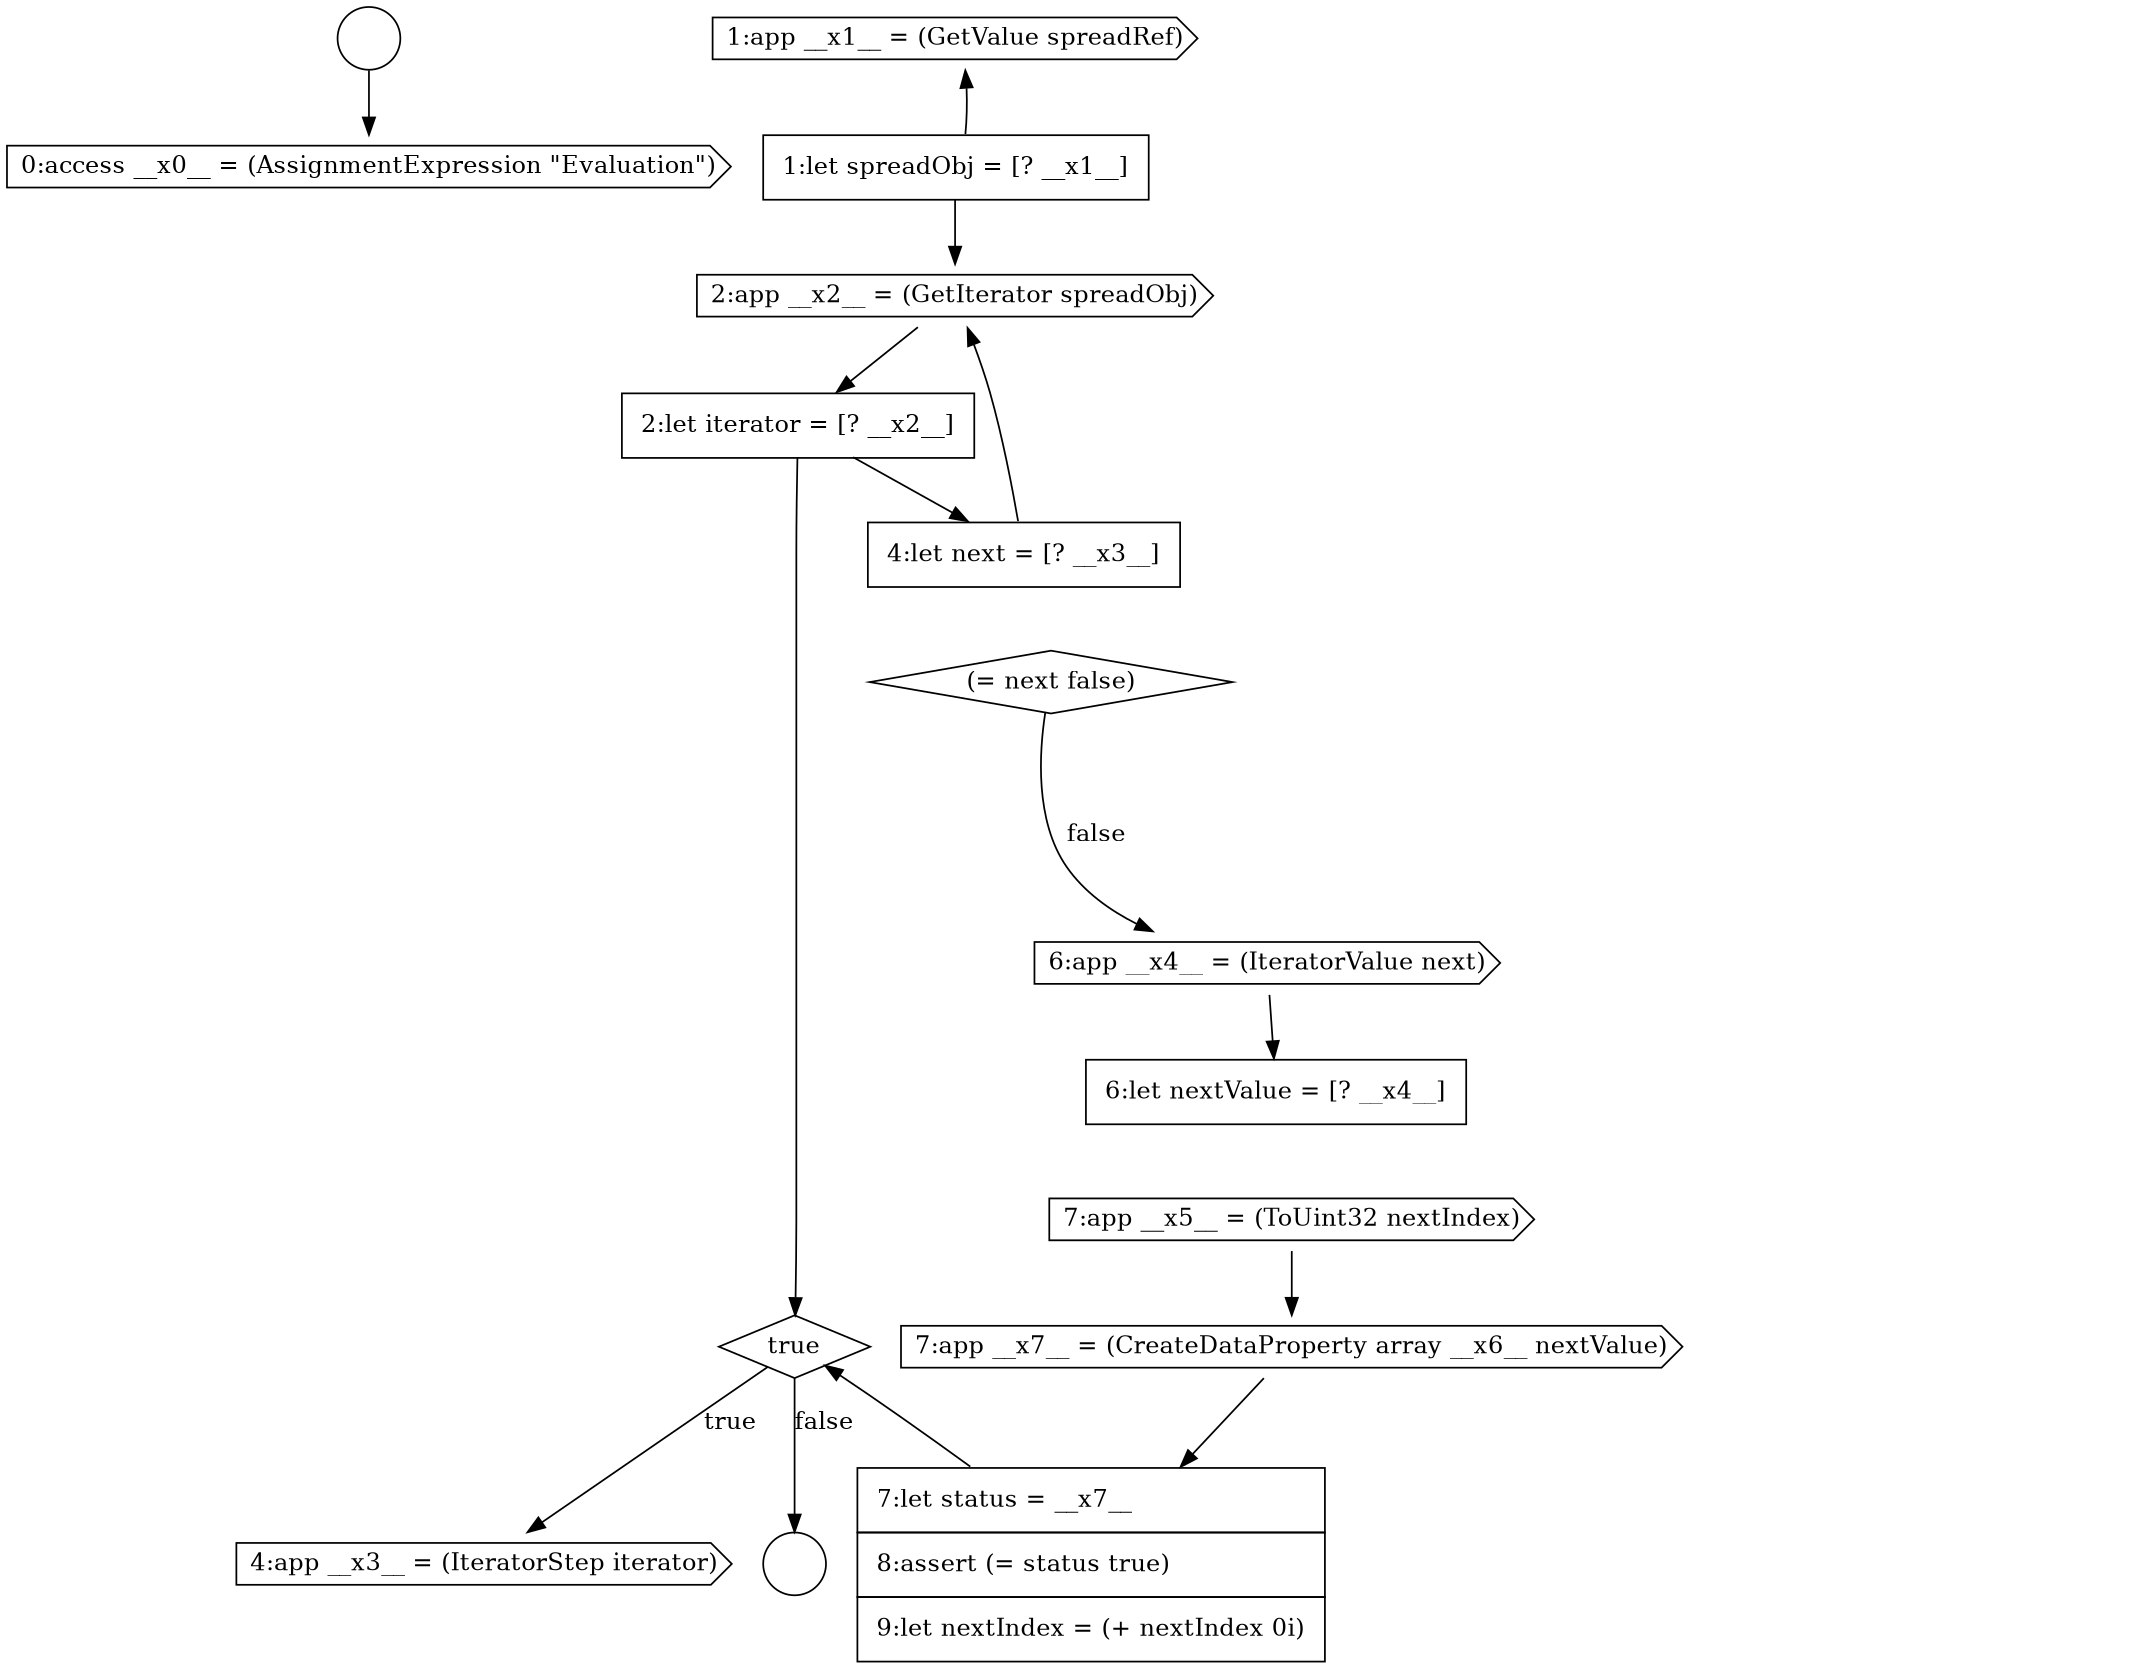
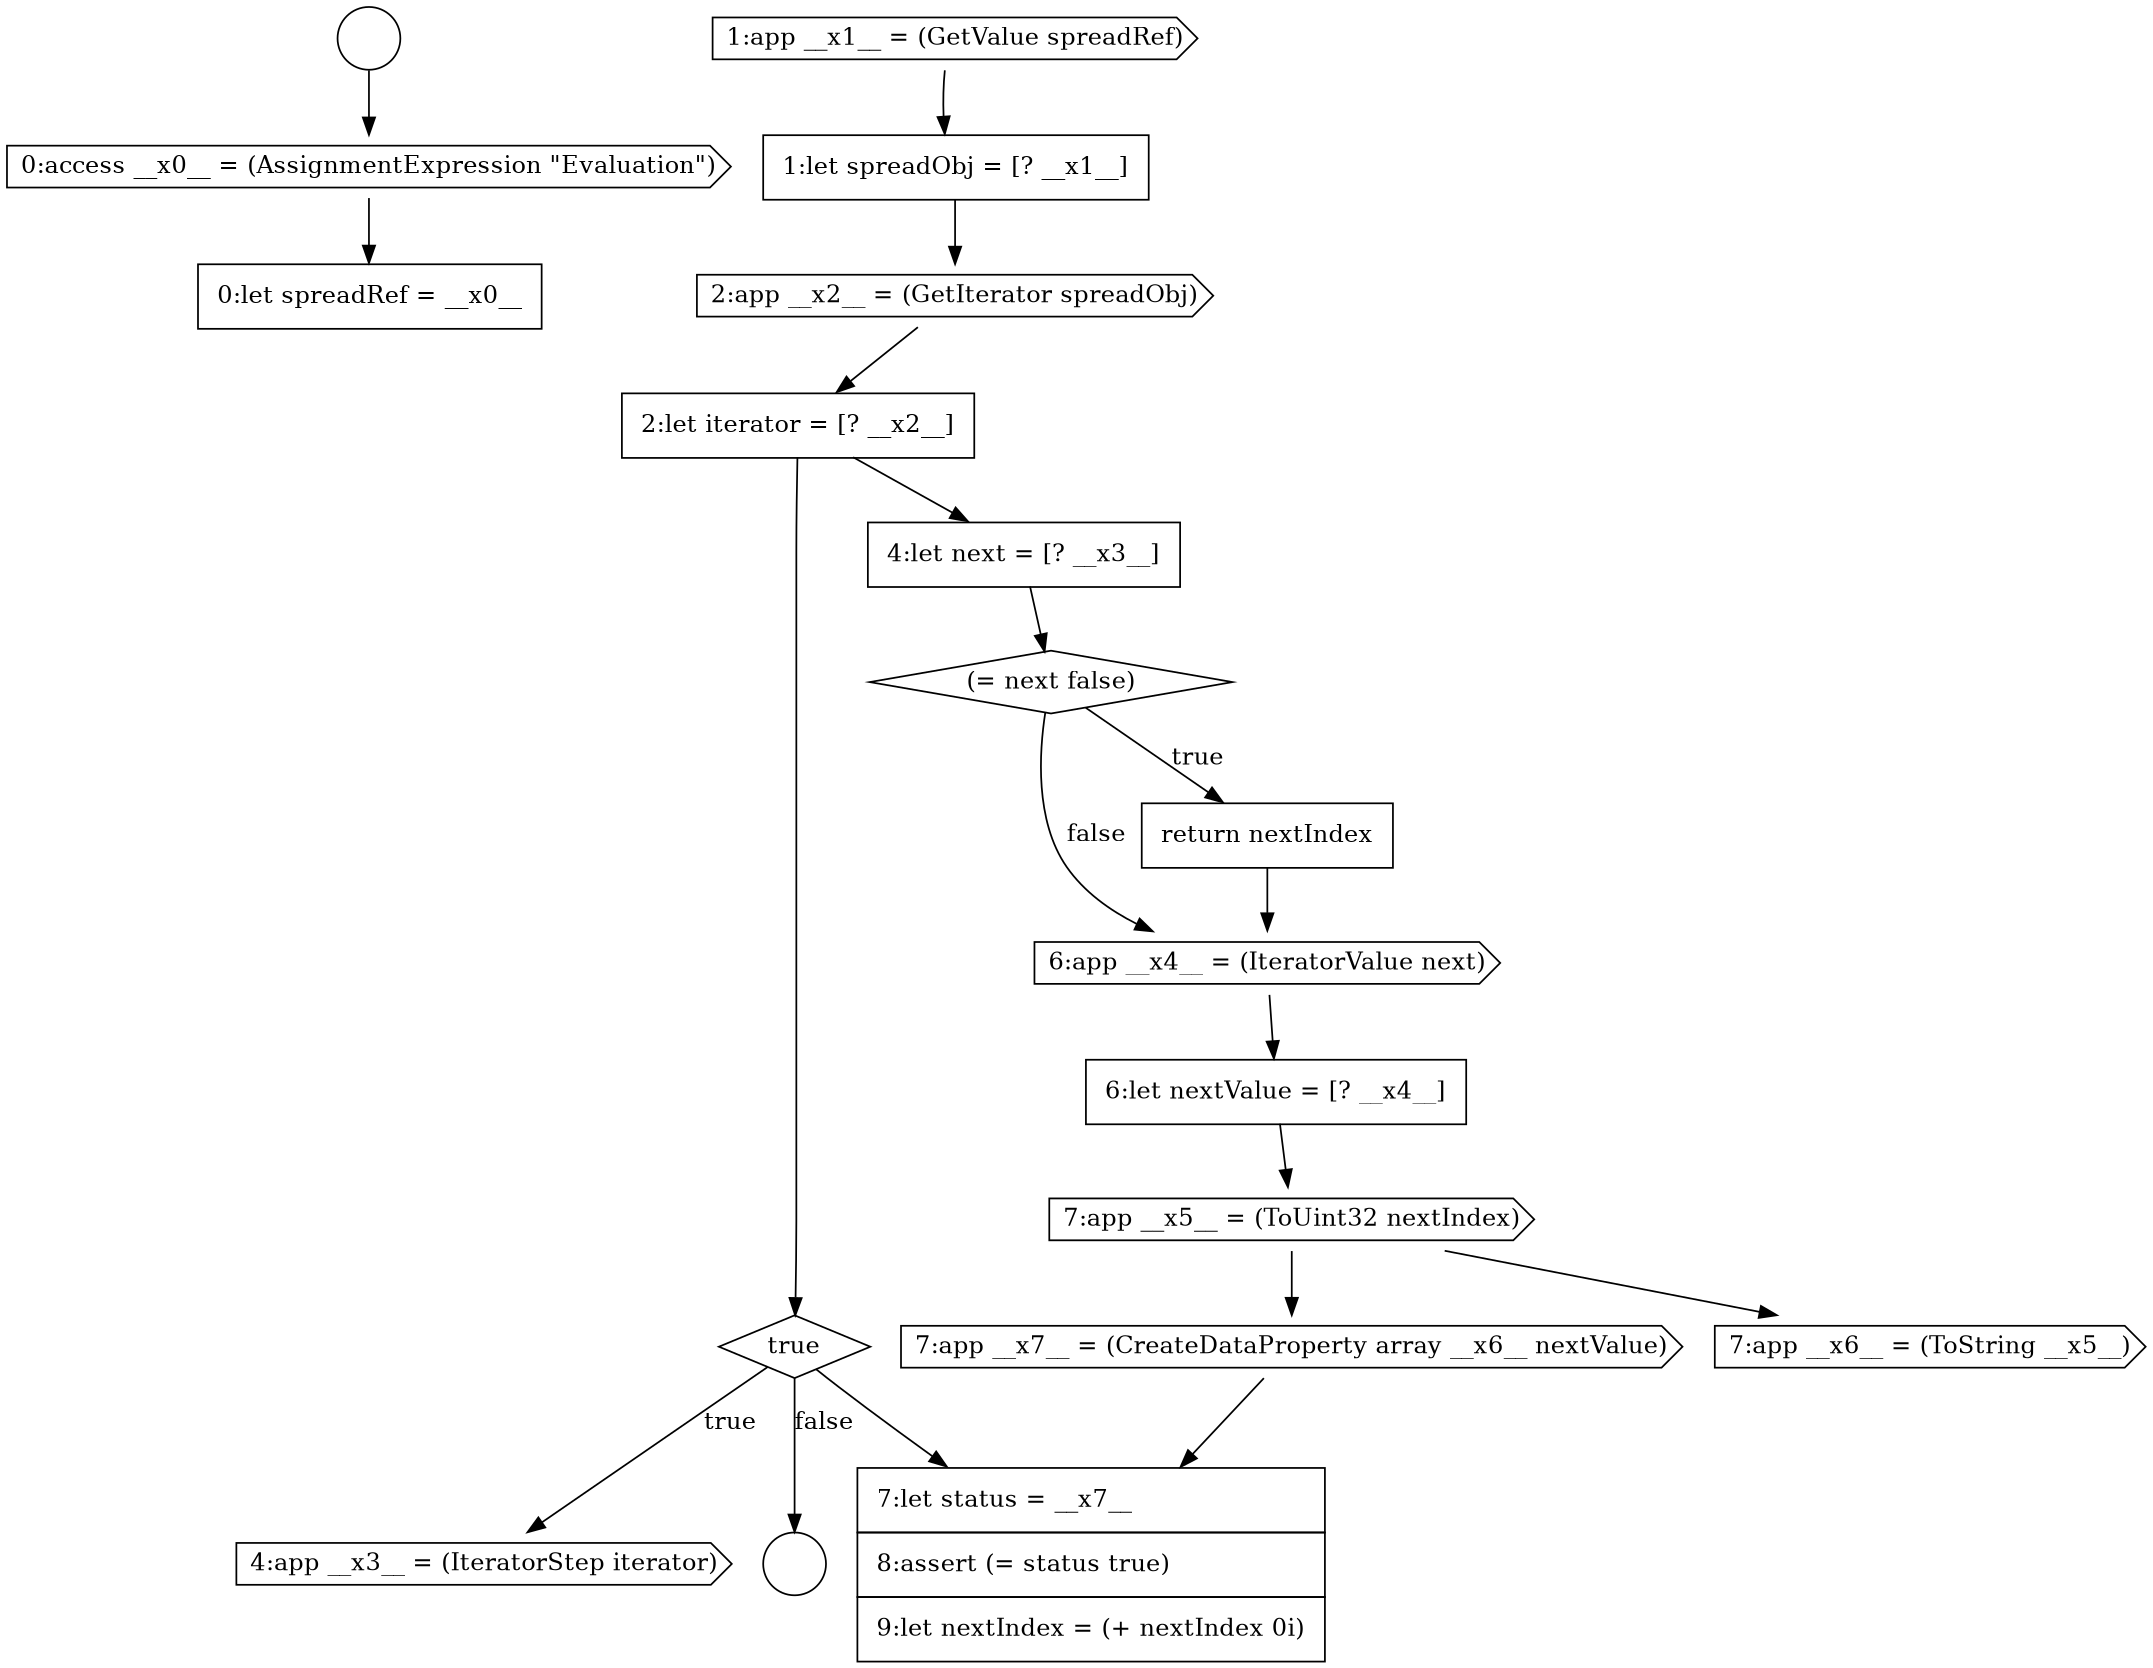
edge "1:let spreadObj = [? __x1__]" -> "1:app __x1__ = (GetValue spreadRef)": reversed
node "0:let spreadRef = __x0__": added
edge "4:let next = [? __x3__]" -> "2:app __x2__ = (GetIterator spreadObj)": now "4:let next = [? __x3__]" -> "(= next false)"
node "return nextIndex": added
edge "6:let nextValue = [? __x4__]" -> "7:app __x5__ = (ToUint32 nextIndex)": added
node "7:app __x6__ = (ToString __x5__)": added
edge "7:let status = __x7__" -> "true": reversed
